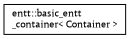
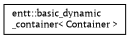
node "entt::basic_entt _container< Container >": label "entt::basic_entt _container< Container >" -> "entt::basic_dynamic _container< Container >"
